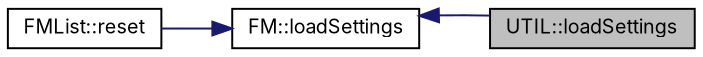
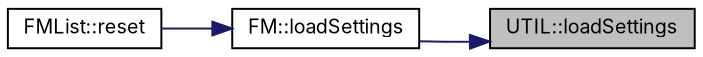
edge "UTIL::loadSettings" -> "FM::loadSettings": reversed
